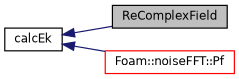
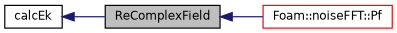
edge "Foam::noiseFFT::Pf" -> "calcEk": now "Foam::noiseFFT::Pf" -> "ReComplexField"
